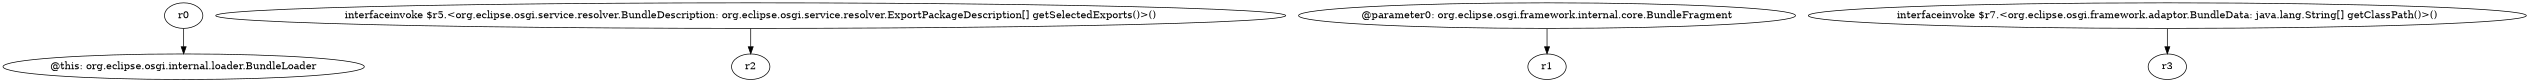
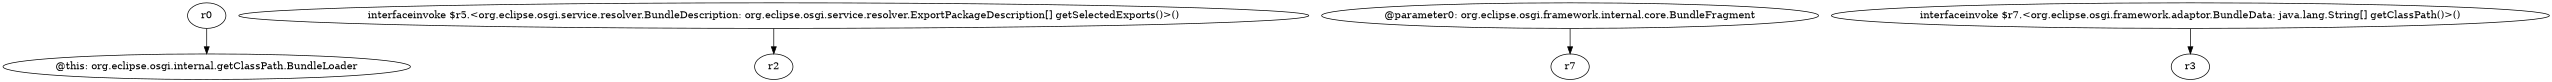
node "@this: org.eclipse.osgi.internal.loader.BundleLoader": label "@this: org.eclipse.osgi.internal.loader.BundleLoader" -> "@this: org.eclipse.osgi.internal.getClassPath.BundleLoader"
node "r1": label "r1" -> "r7"
